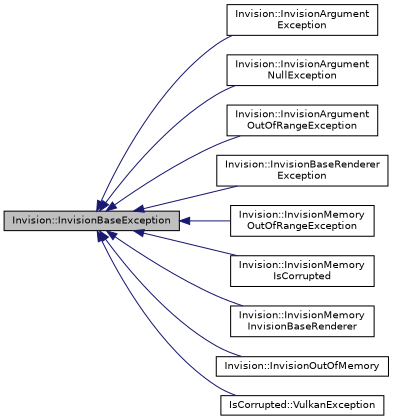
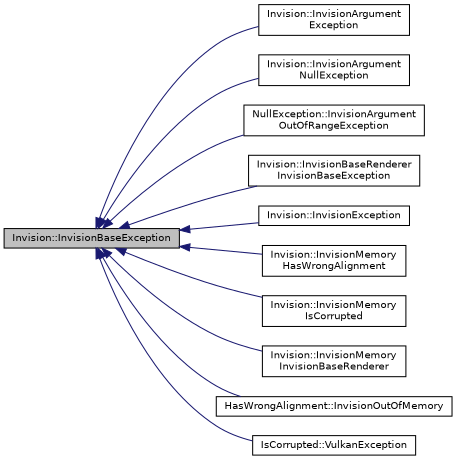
node "Invision::InvisionArgument OutOfRangeException": label "Invision::InvisionArgument OutOfRangeException" -> "NullException::InvisionArgument OutOfRangeException"
node "Invision::InvisionBaseRenderer Exception": label "Invision::InvisionBaseRenderer Exception" -> "Invision::InvisionBaseRenderer InvisionBaseException"
node "Invision::InvisionException": added
node "Invision::InvisionMemory OutOfRangeException": label "Invision::InvisionMemory OutOfRangeException" -> "Invision::InvisionMemory HasWrongAlignment"
node "Invision::InvisionOutOfMemory": label "Invision::InvisionOutOfMemory" -> "HasWrongAlignment::InvisionOutOfMemory"
